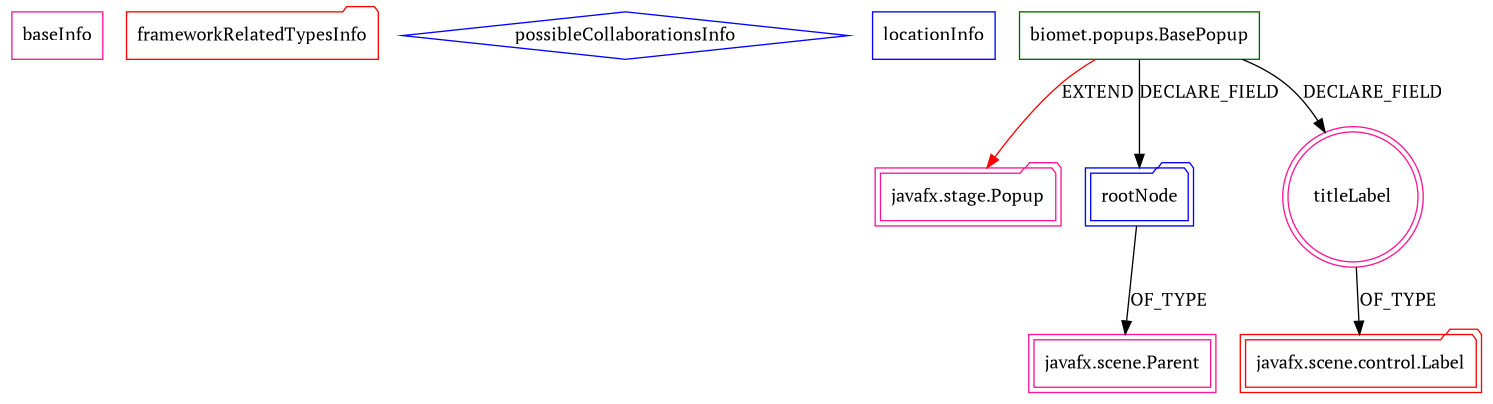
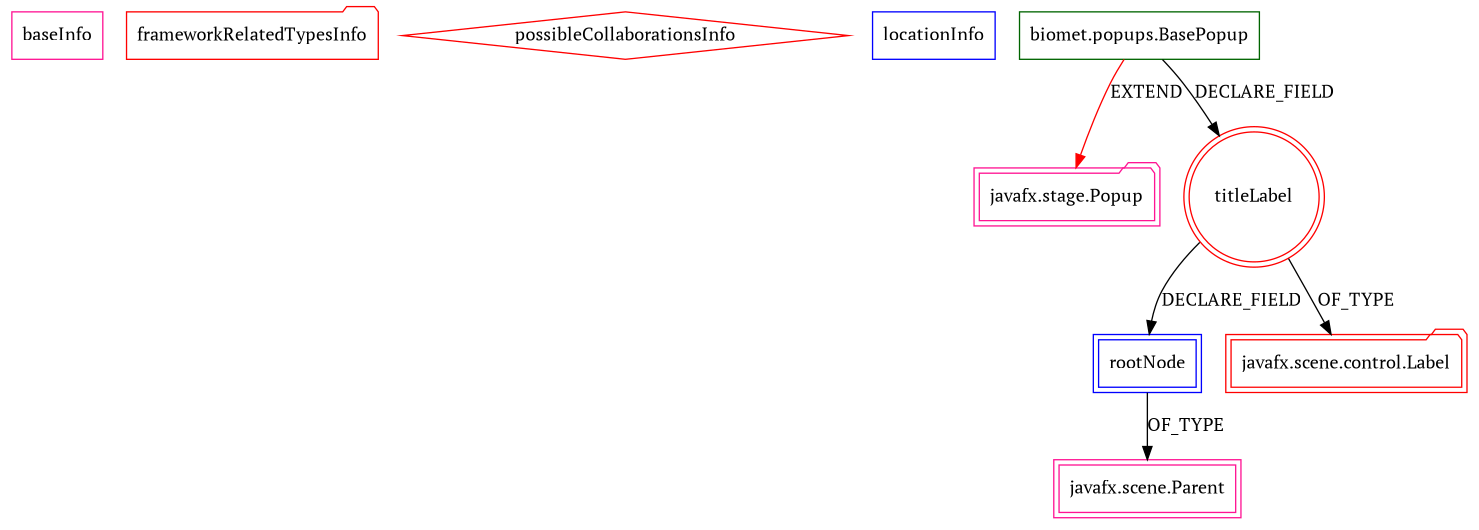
node "possibleCollaborationsInfo": color blue -> red
edge "biomet.popups.BasePopup" -> "rootNode": now "titleLabel" -> "rootNode"
node "rootNode": shape folder -> box
node "titleLabel": color deeppink -> red
